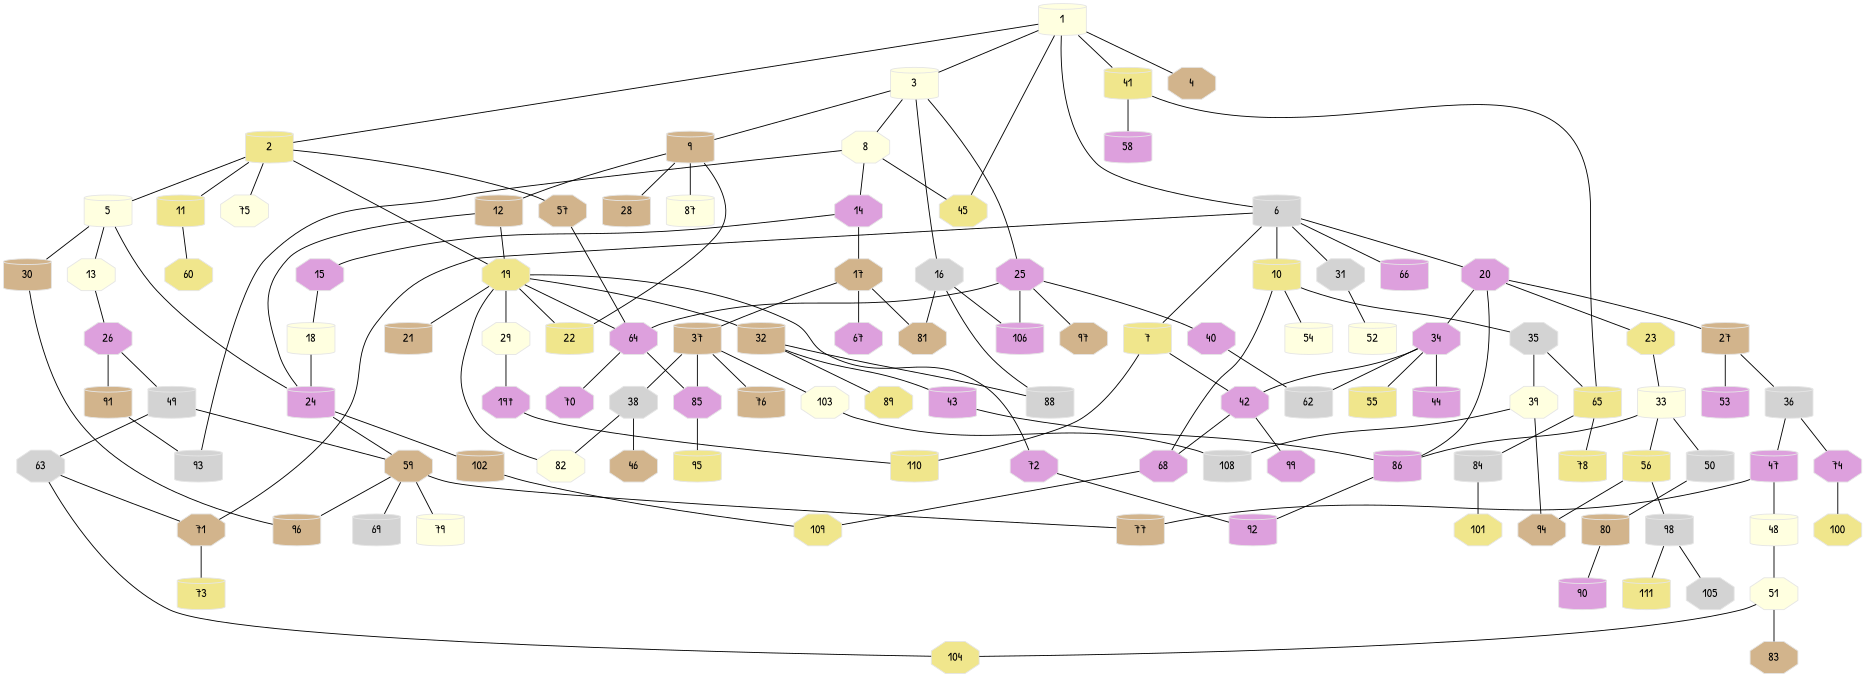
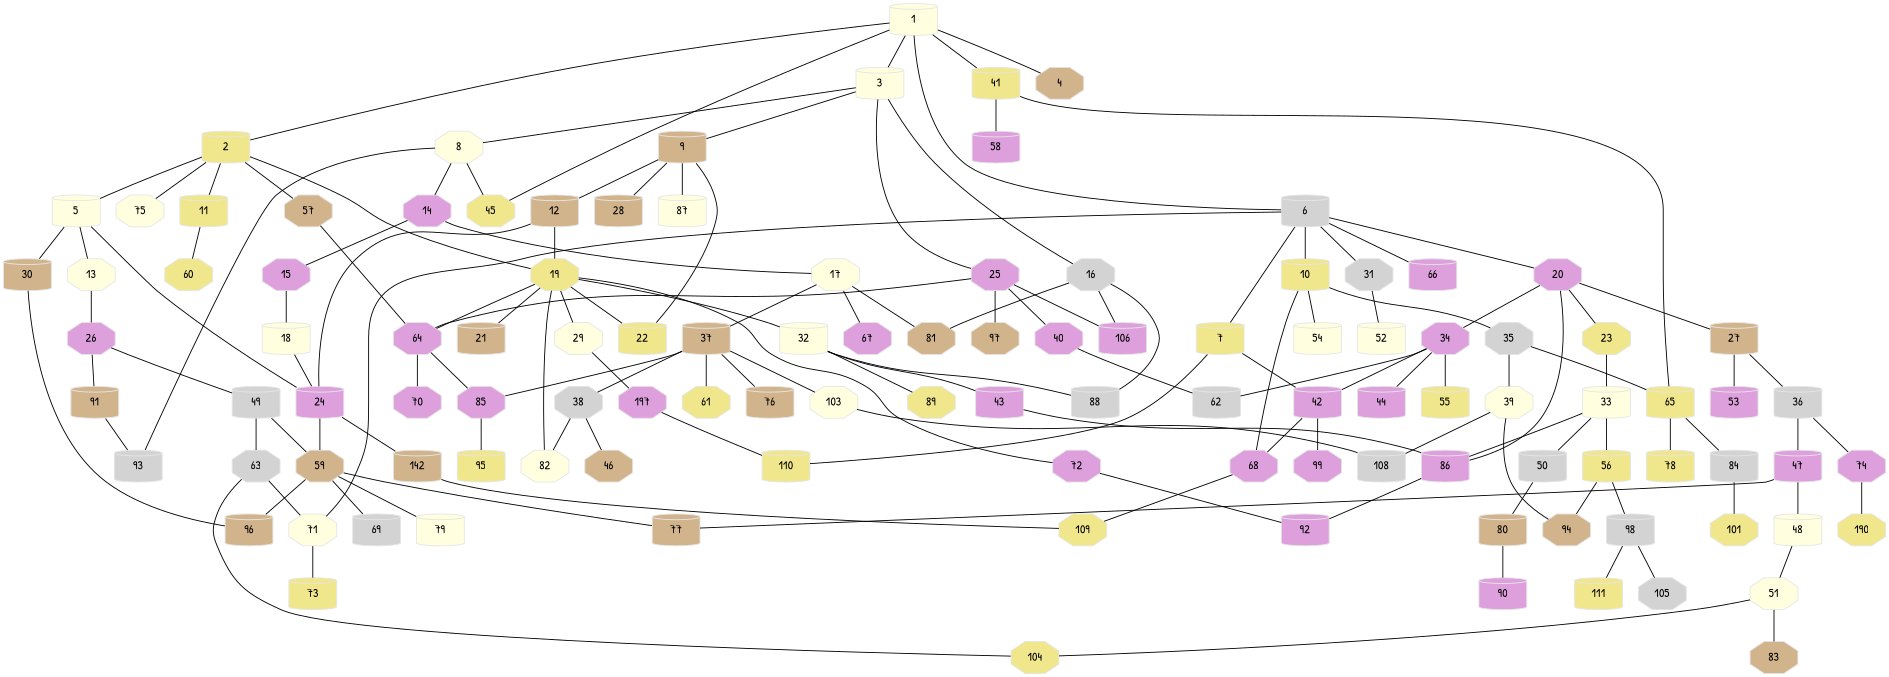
node "17": fillcolor tan -> lightyellow
node "32": fillcolor tan -> lightyellow
node "61": added
node "42": shape octagon -> cylinder
node "102": label "102" -> "142"
node "71": fillcolor tan -> lightyellow
node "100": label "100" -> "190"
